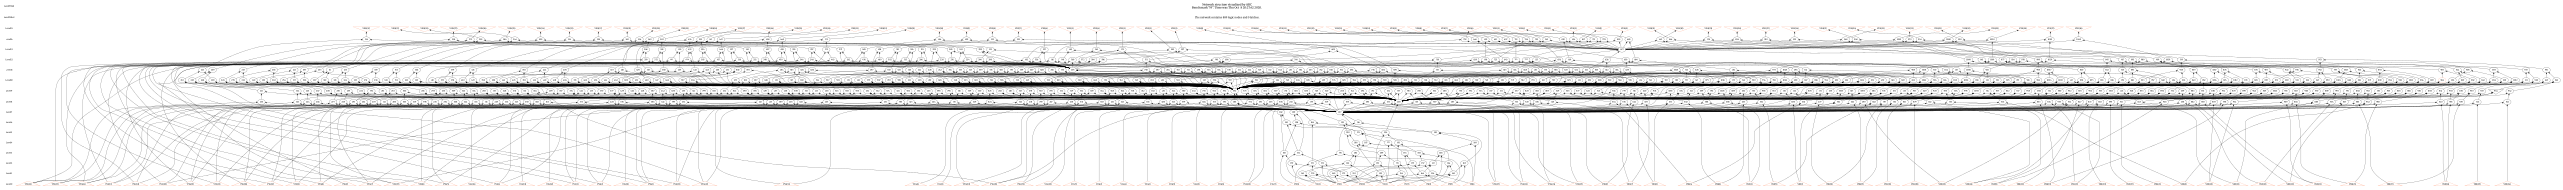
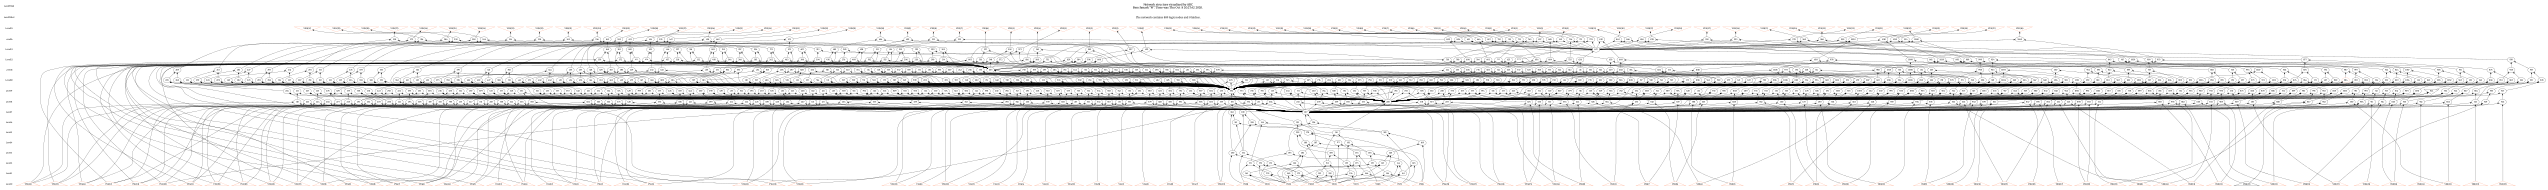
edge "935" -> "936": now "863" -> "936"
node "V88(20)": color coral -> black
